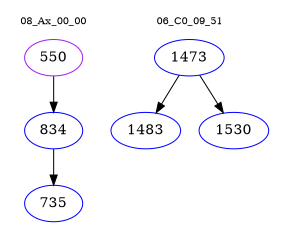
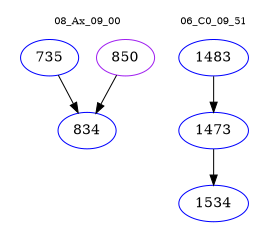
cluster "08_Ax_00_00": label "08_Ax_00_00" -> "08_Ax_09_00"
node "550": label "550" -> "850"
edge "1473" -> "1483": reversed
node "1530": label "1530" -> "1534"
edge "834" -> "735": reversed
